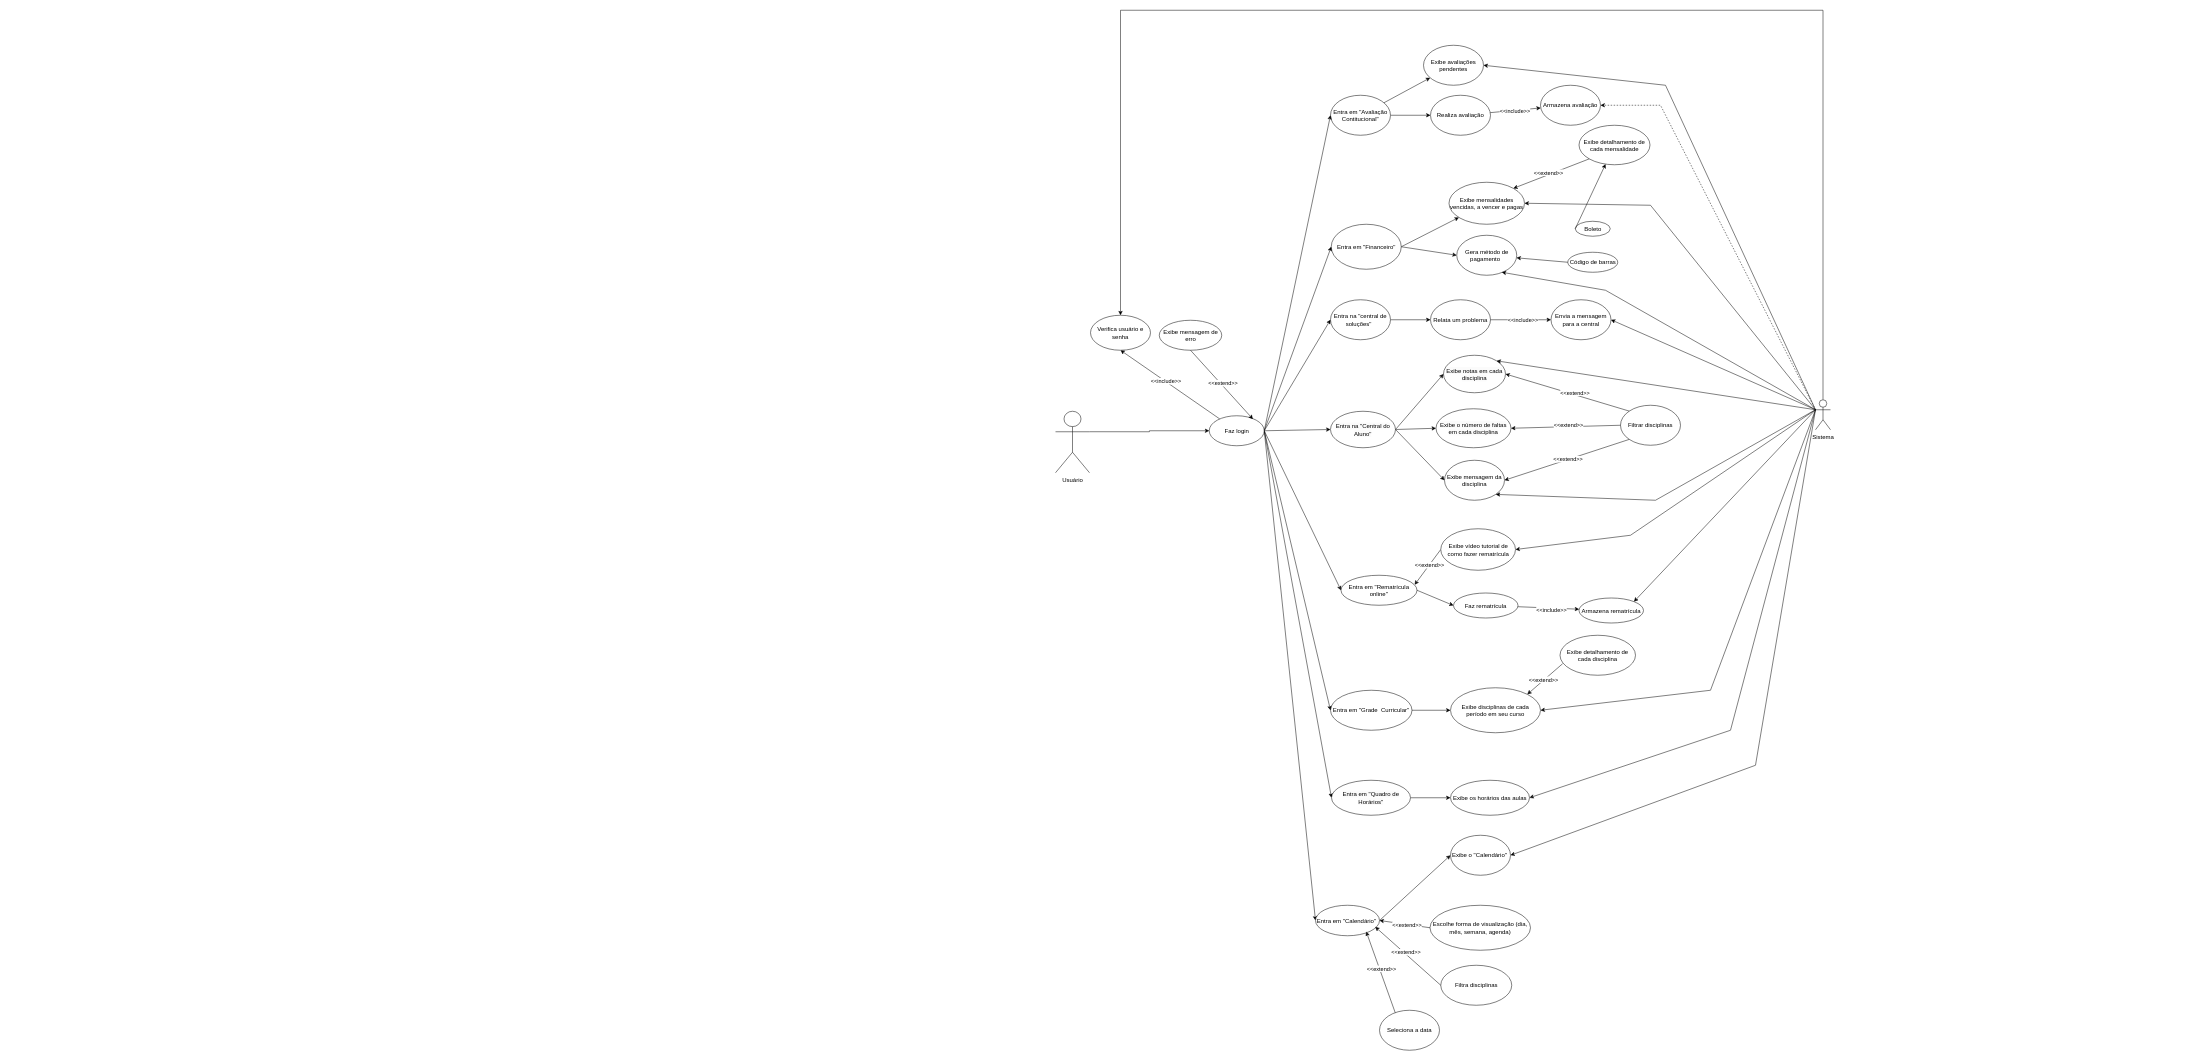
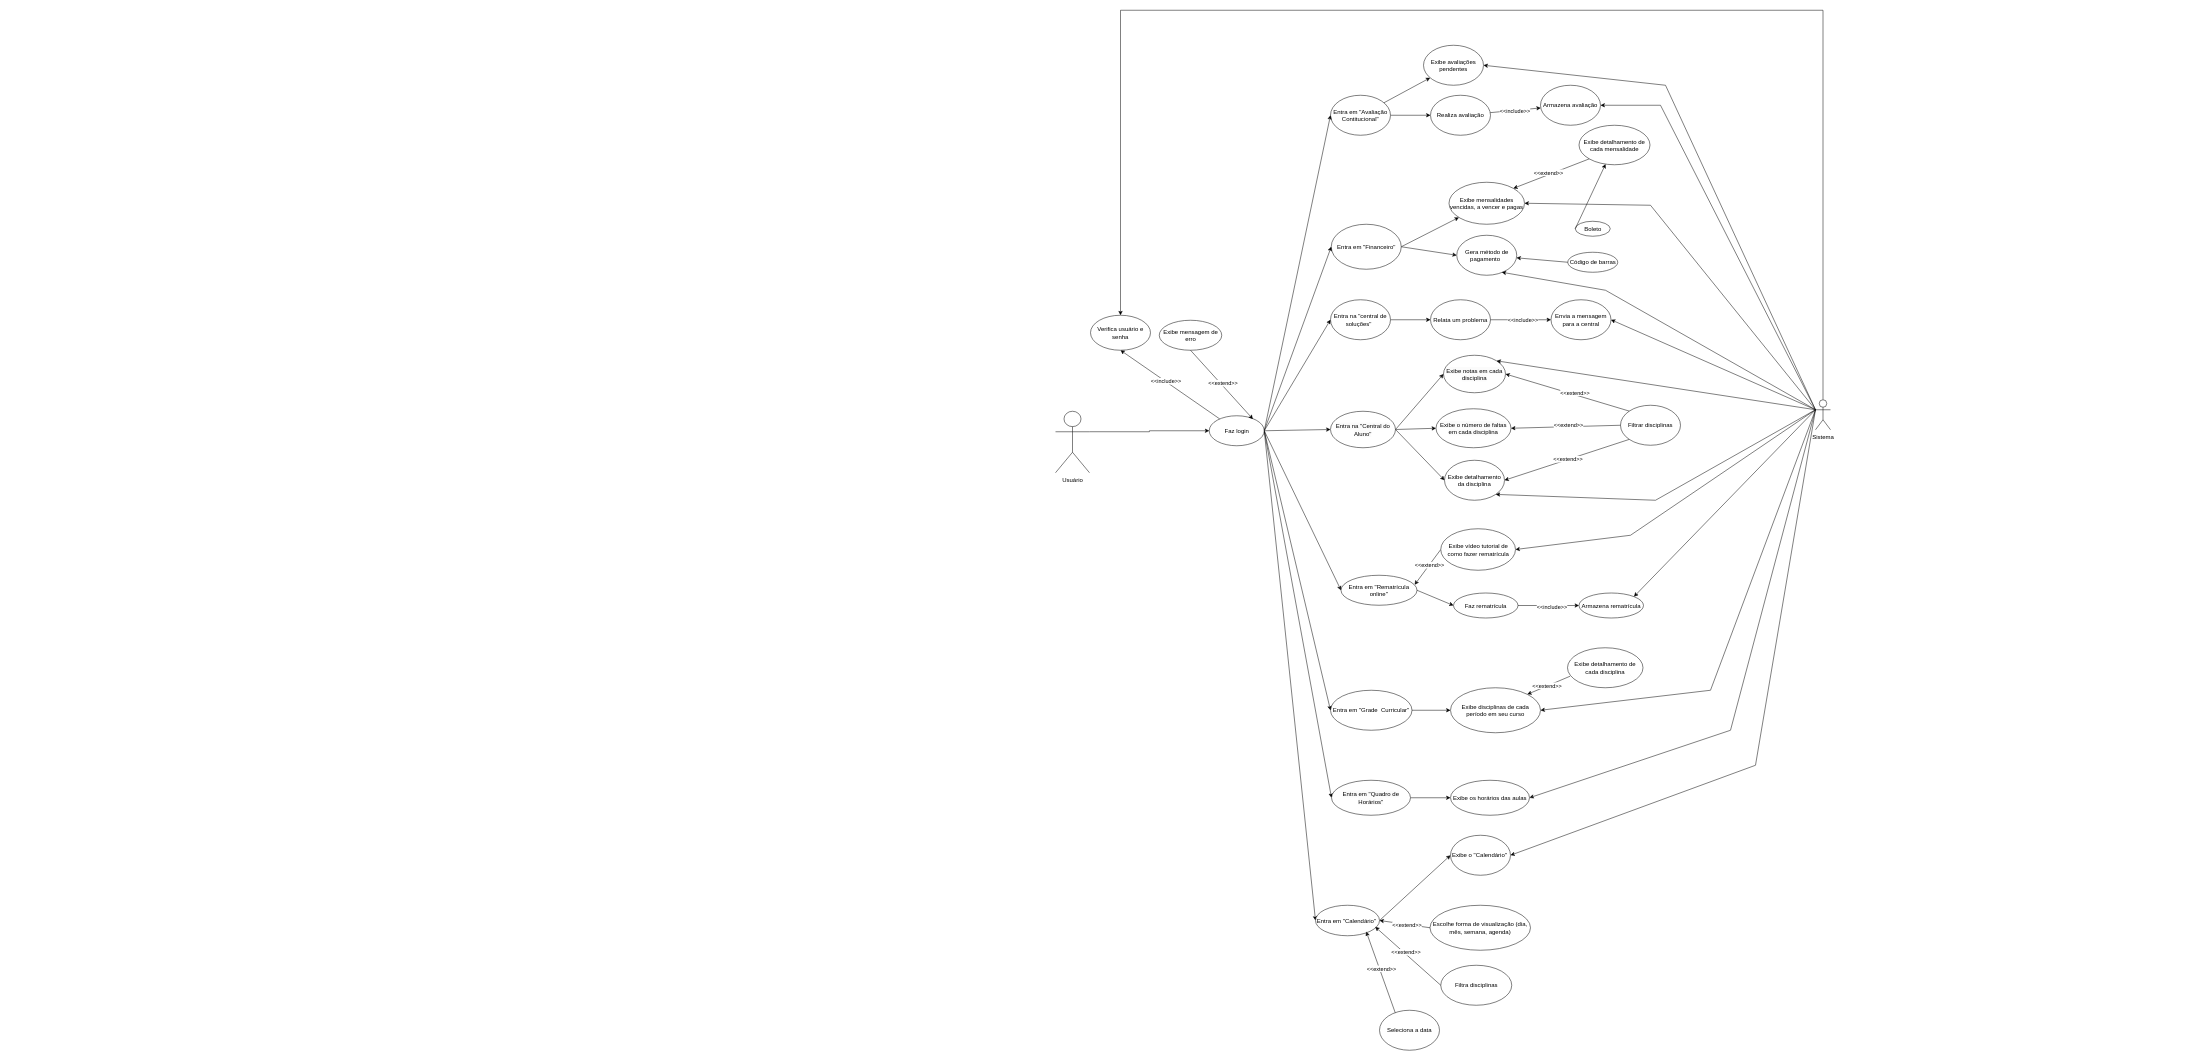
edge "Sistema" -> "Armazena avaliação": style dashed -> solid
node "Exibe mensagem da disciplina": label "Exibe mensagem da disciplina" -> "Exibe detalhamento da disciplina"
node "Armazena rematrícula": moved (1611, 611) -> (1611, 606)
node "Exibe detalhamento de cada disciplina": moved (1598, 655) -> (1605, 668)
